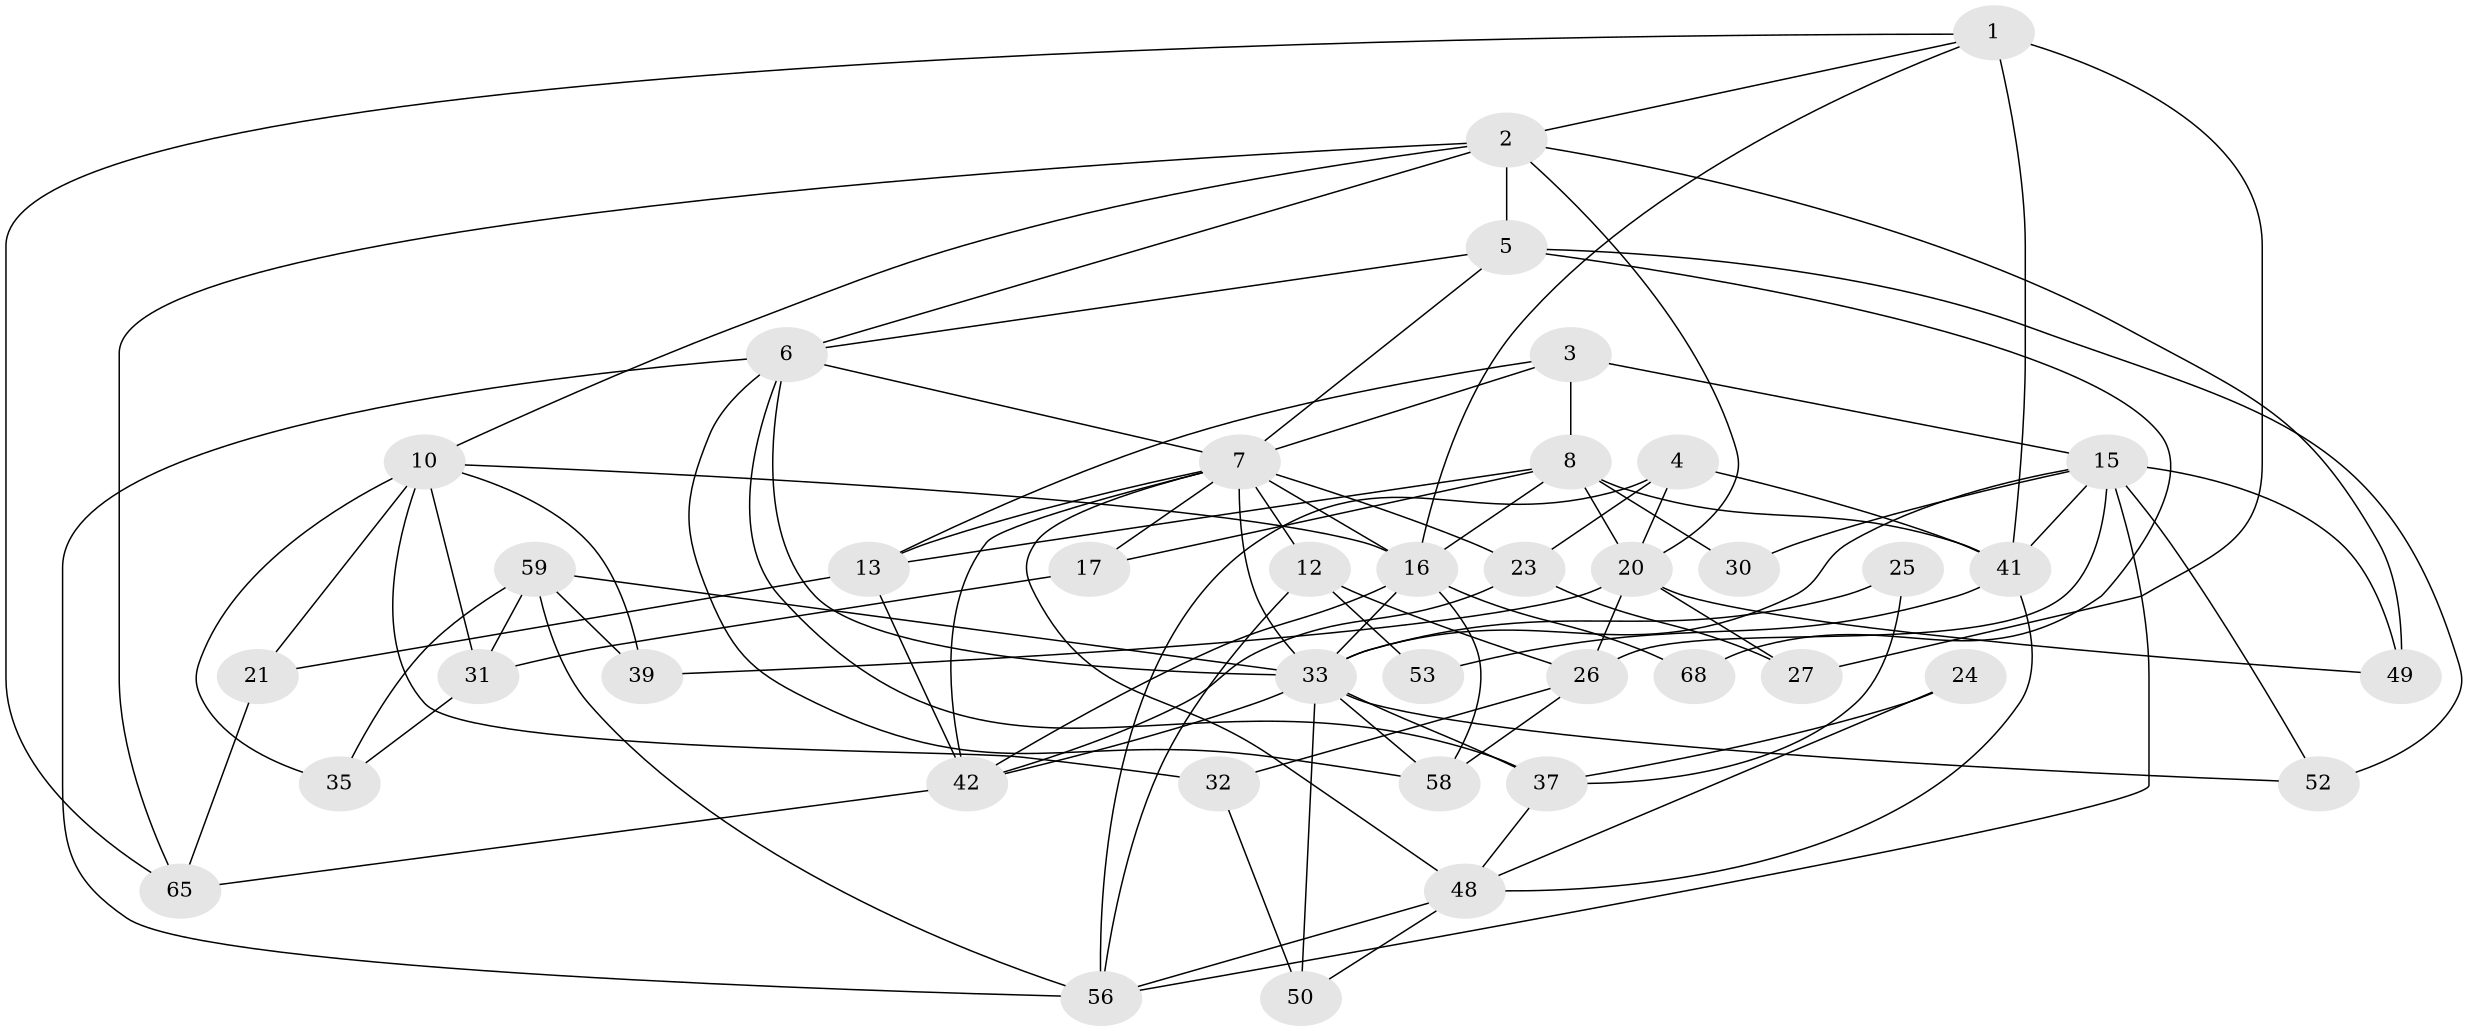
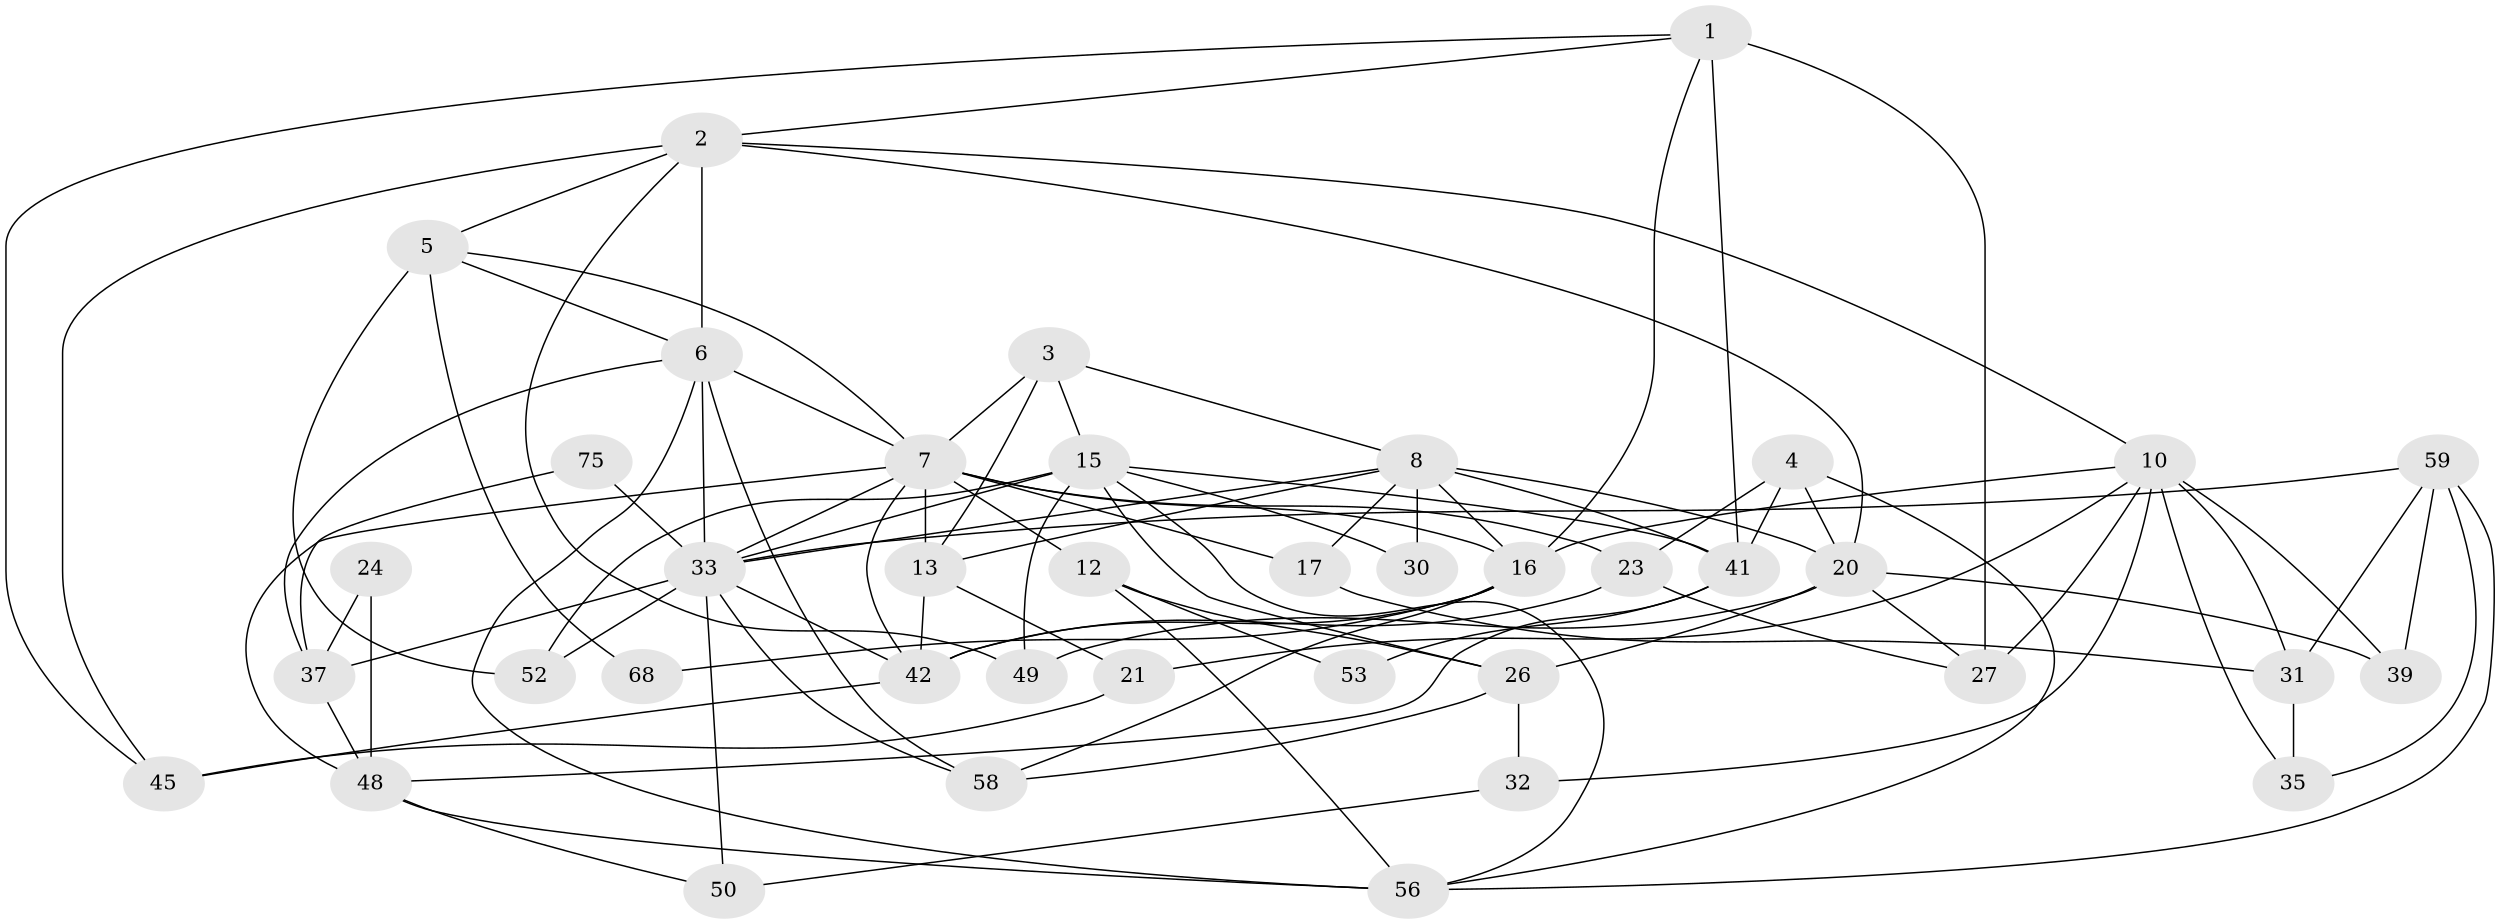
node "25": label "25" -> "75"
edge "10" -- "27": added
edge "16" -- "33": now "8" -- "33"
node "65": label "65" -> "45"
